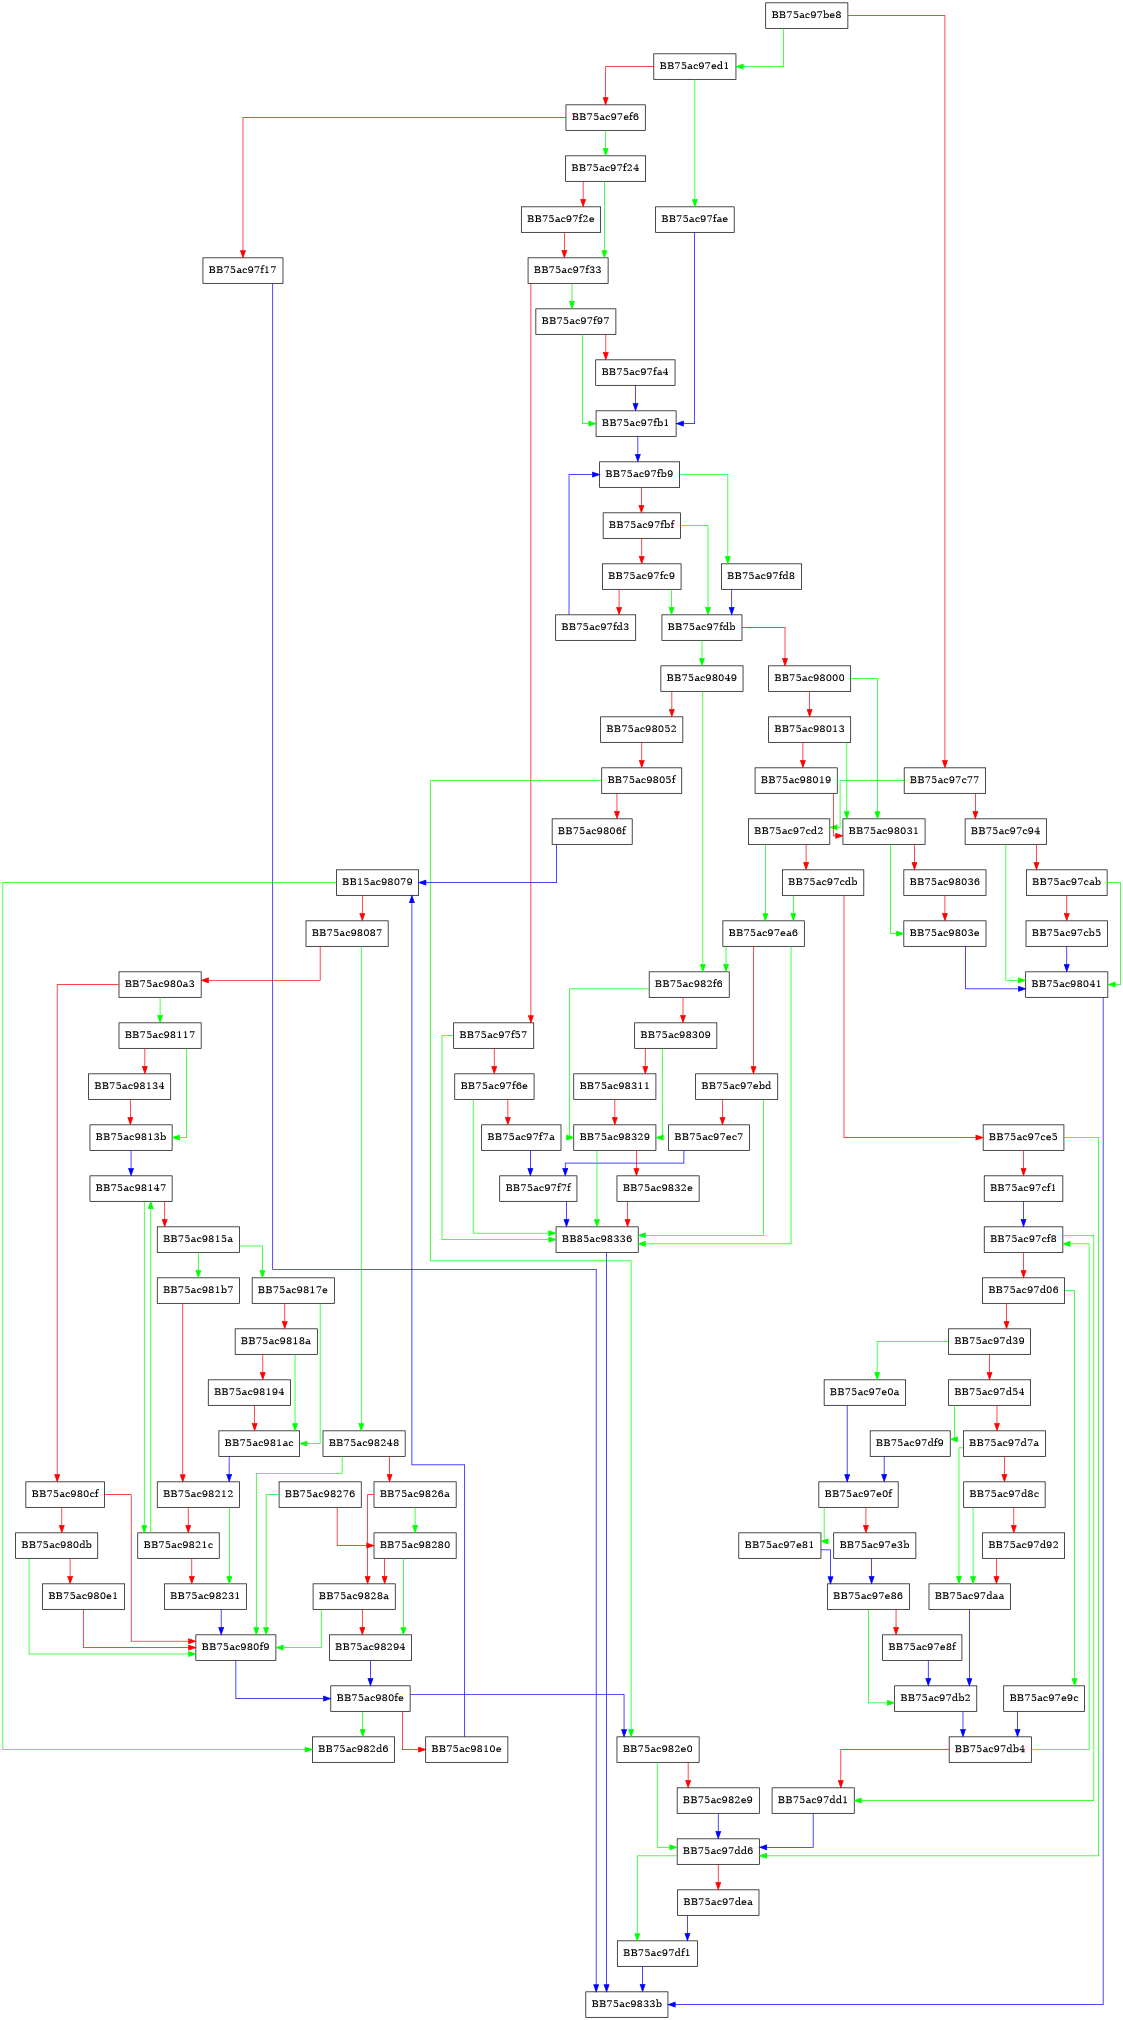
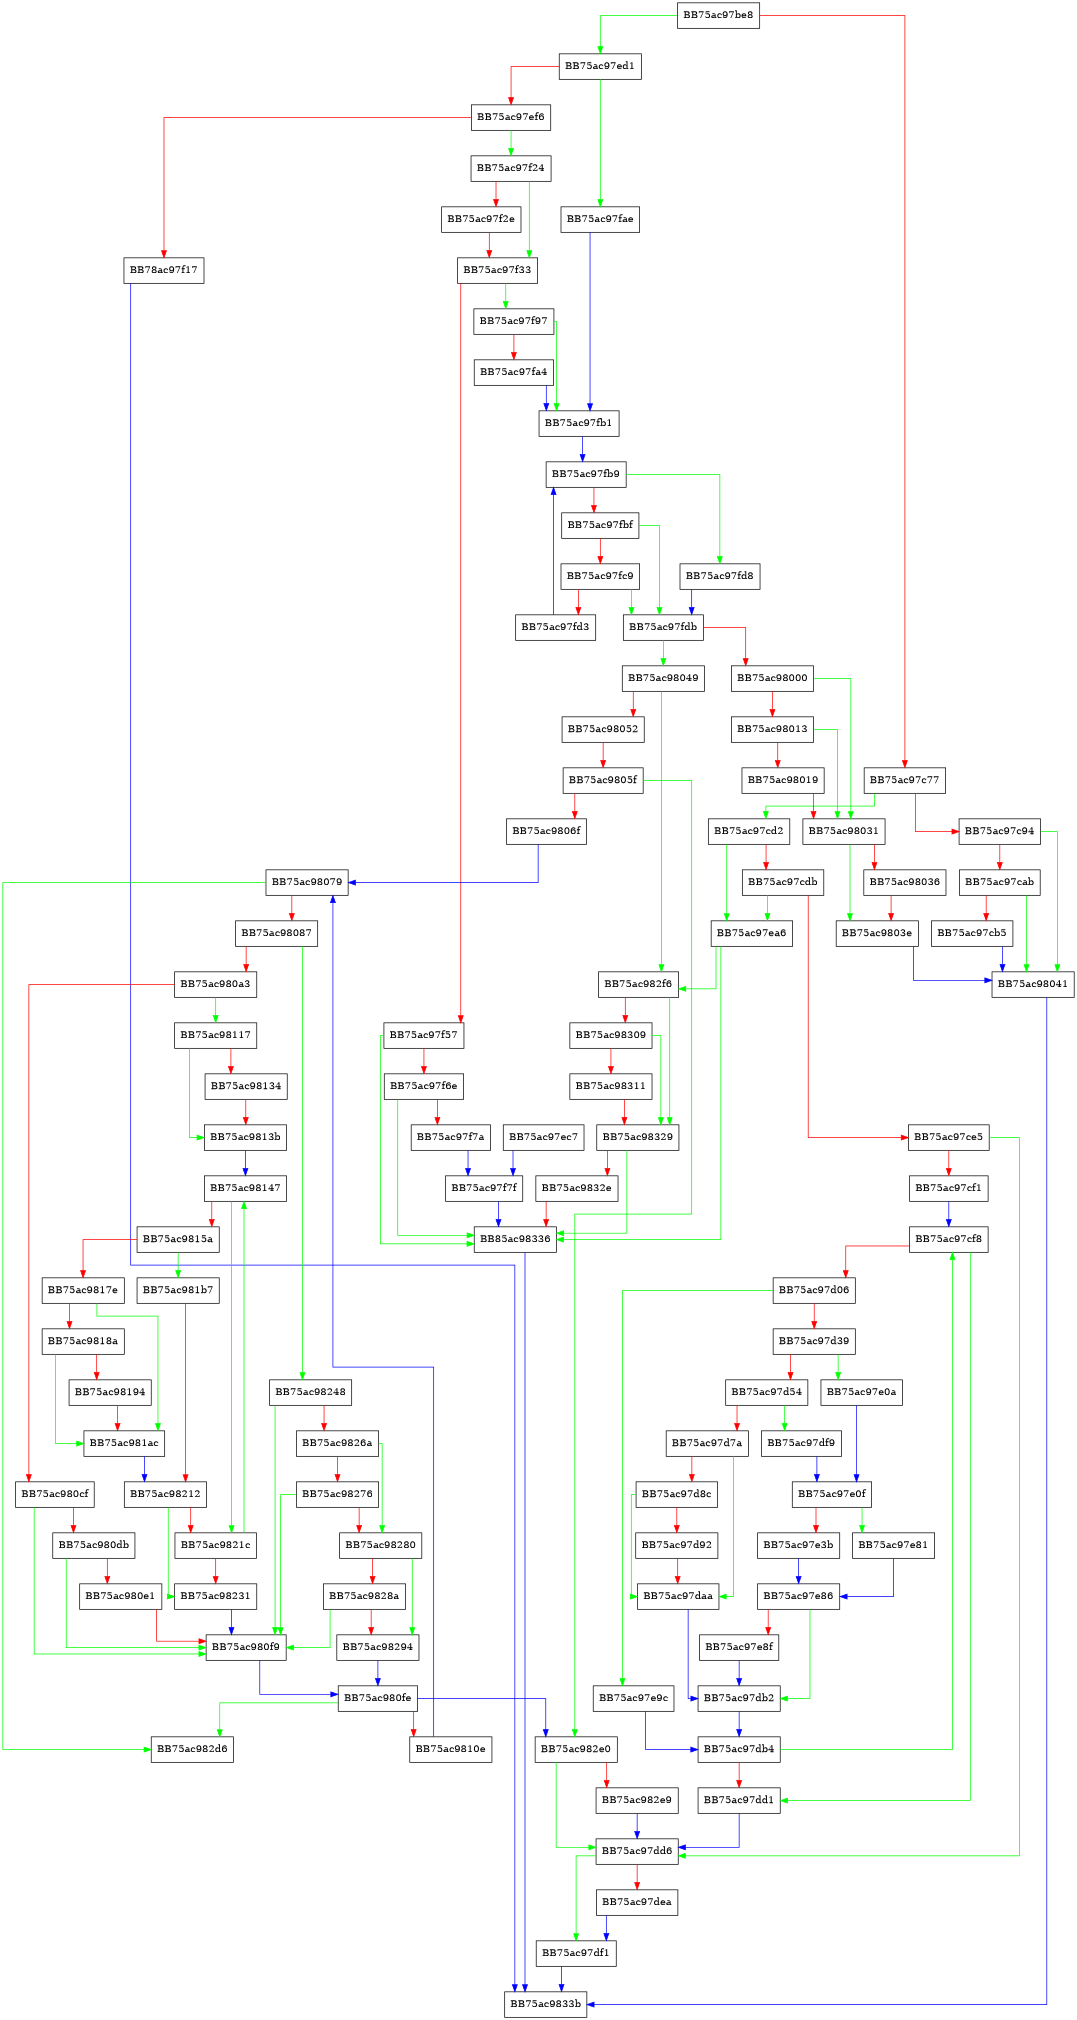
node "BB75ac97f17": label "BB75ac97f17" -> "BB78ac97f17"
node "BB15ac98079": label "BB15ac98079" -> "BB75ac98079"
node "BB75ac97ebd": removed
edge "BB75ac9815a" -> "BB75ac9817e": color green -> red
edge "BB75ac9826a" -> "BB75ac9828a": now "BB75ac9826a" -> "BB75ac98276"
edge "BB75ac980cf" -> "BB75ac980f9": color red -> green
